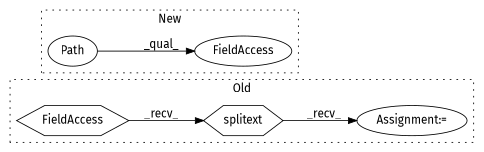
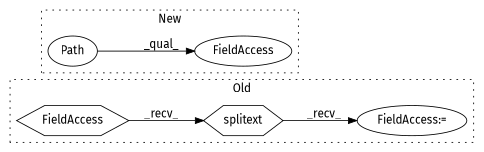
node "Assignment:=": label "Assignment:=" -> "FieldAccess:="
